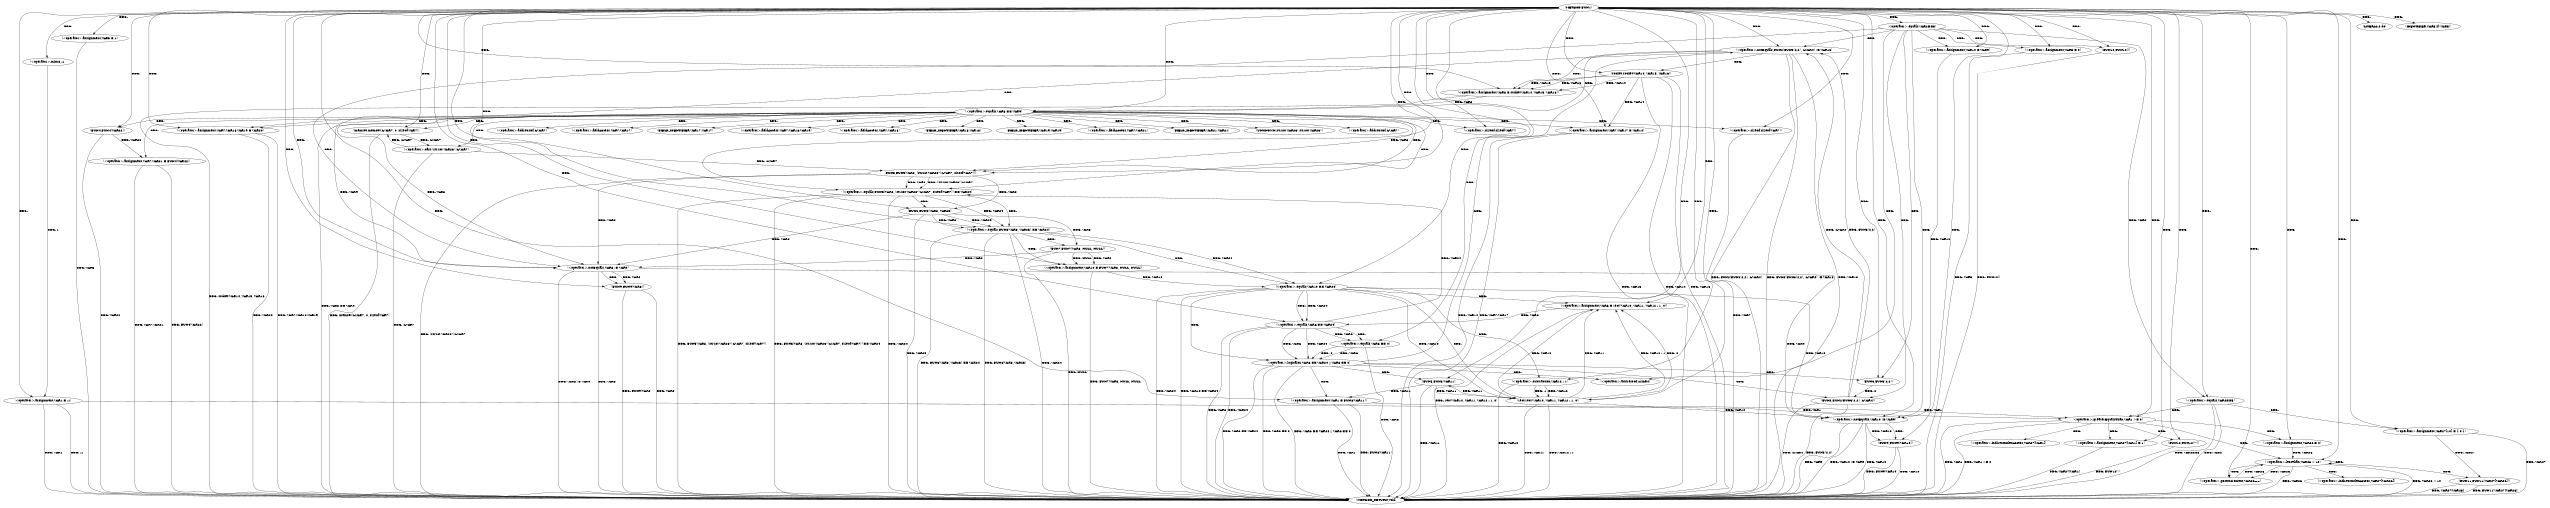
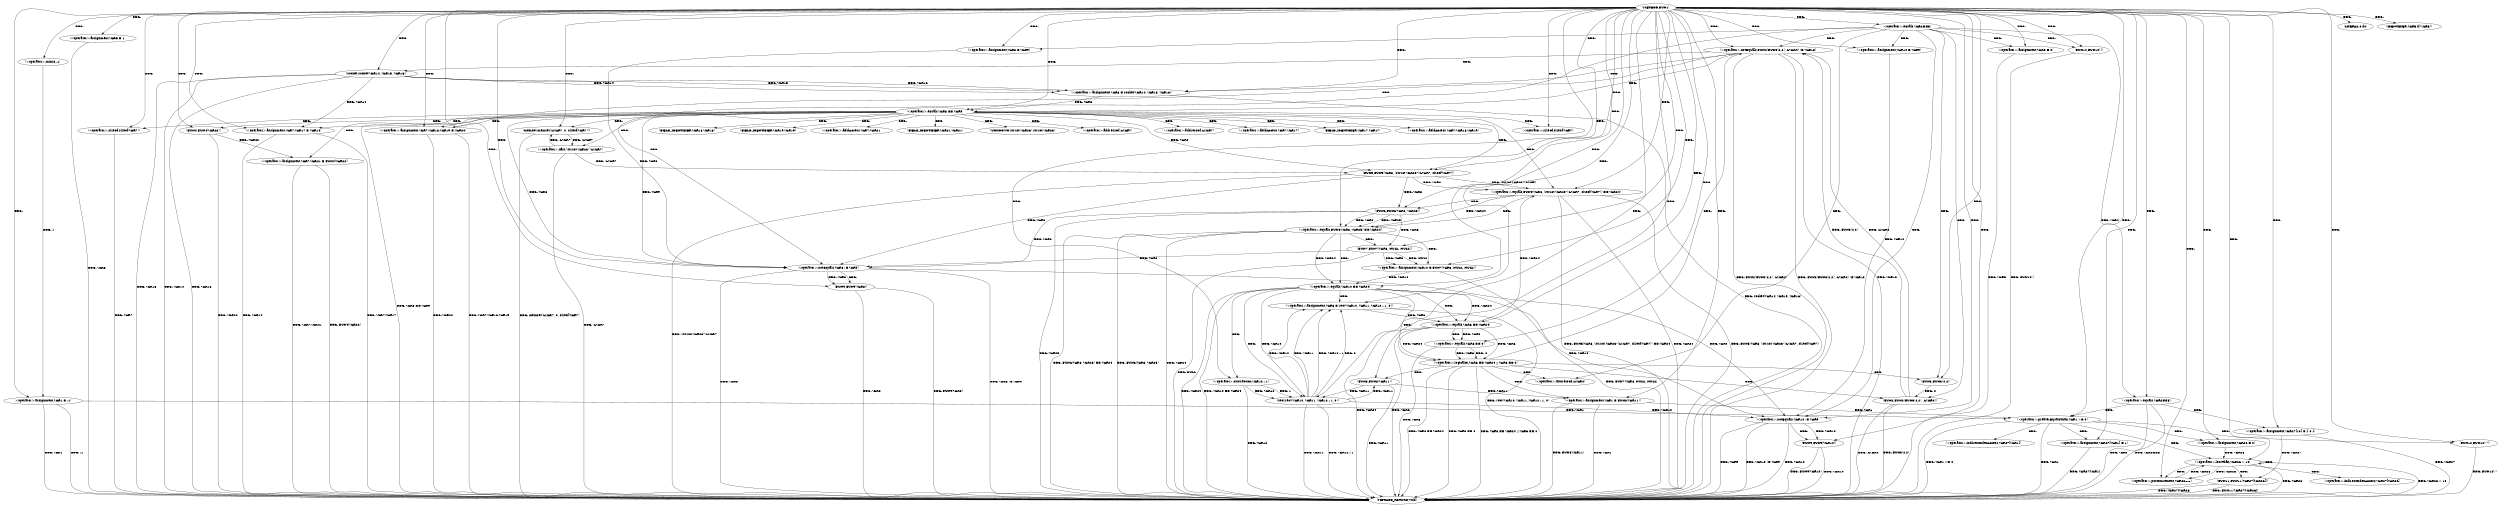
node "(<operator>.assignment,VAR8 = VAR9)": added
node "(<operator>.fieldAccess,VAR7.VAR18)": removed
edge "(METHOD,FUN1)" -> "(FUN7,FUN7(VAR8, NULL, NULL))": added, label "DDG:"
